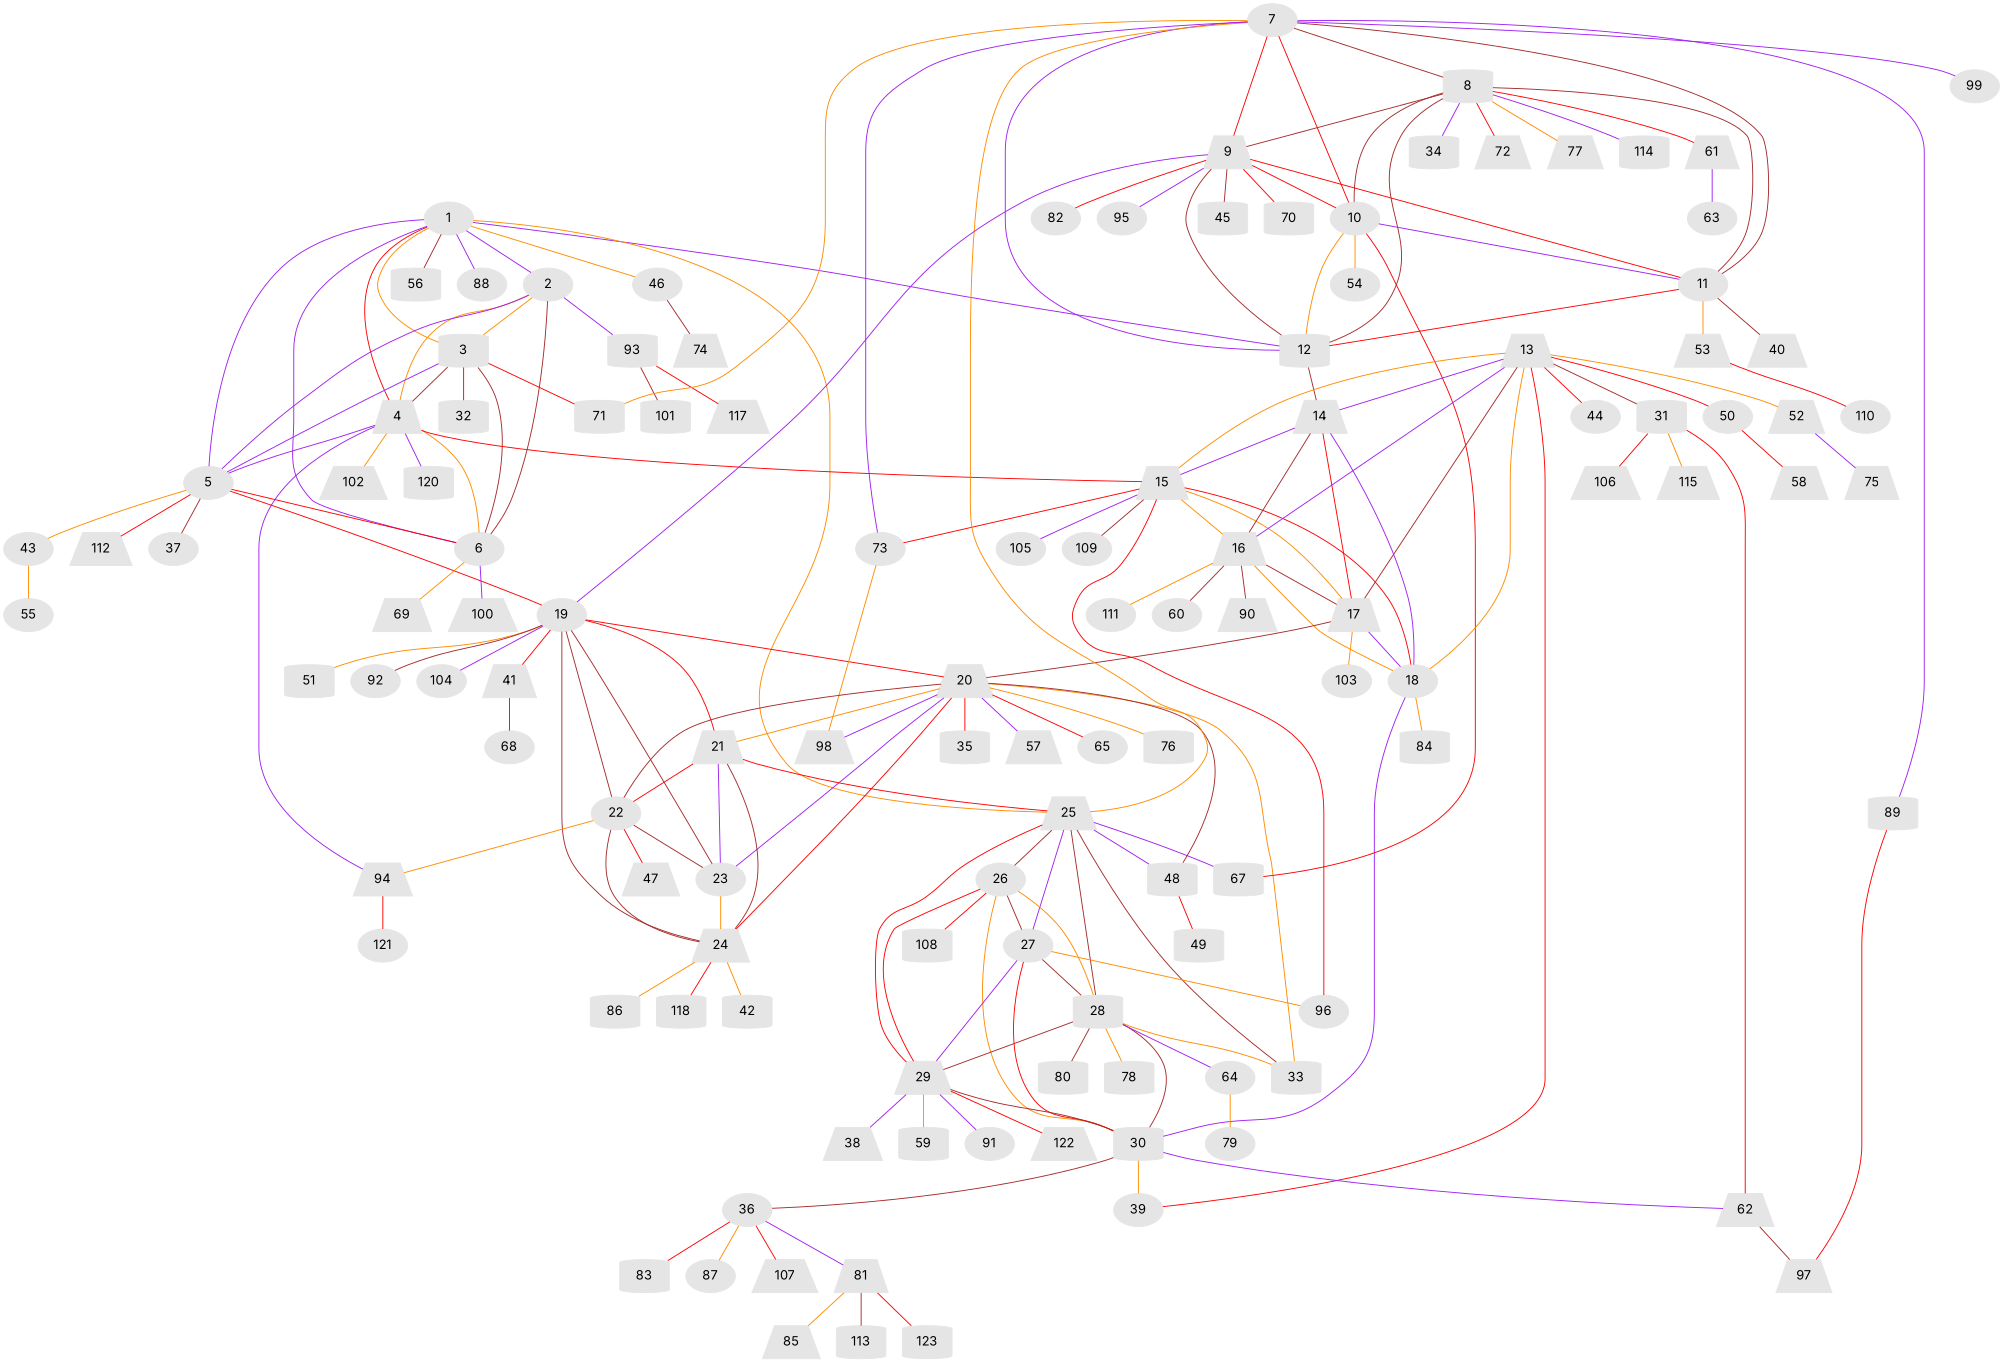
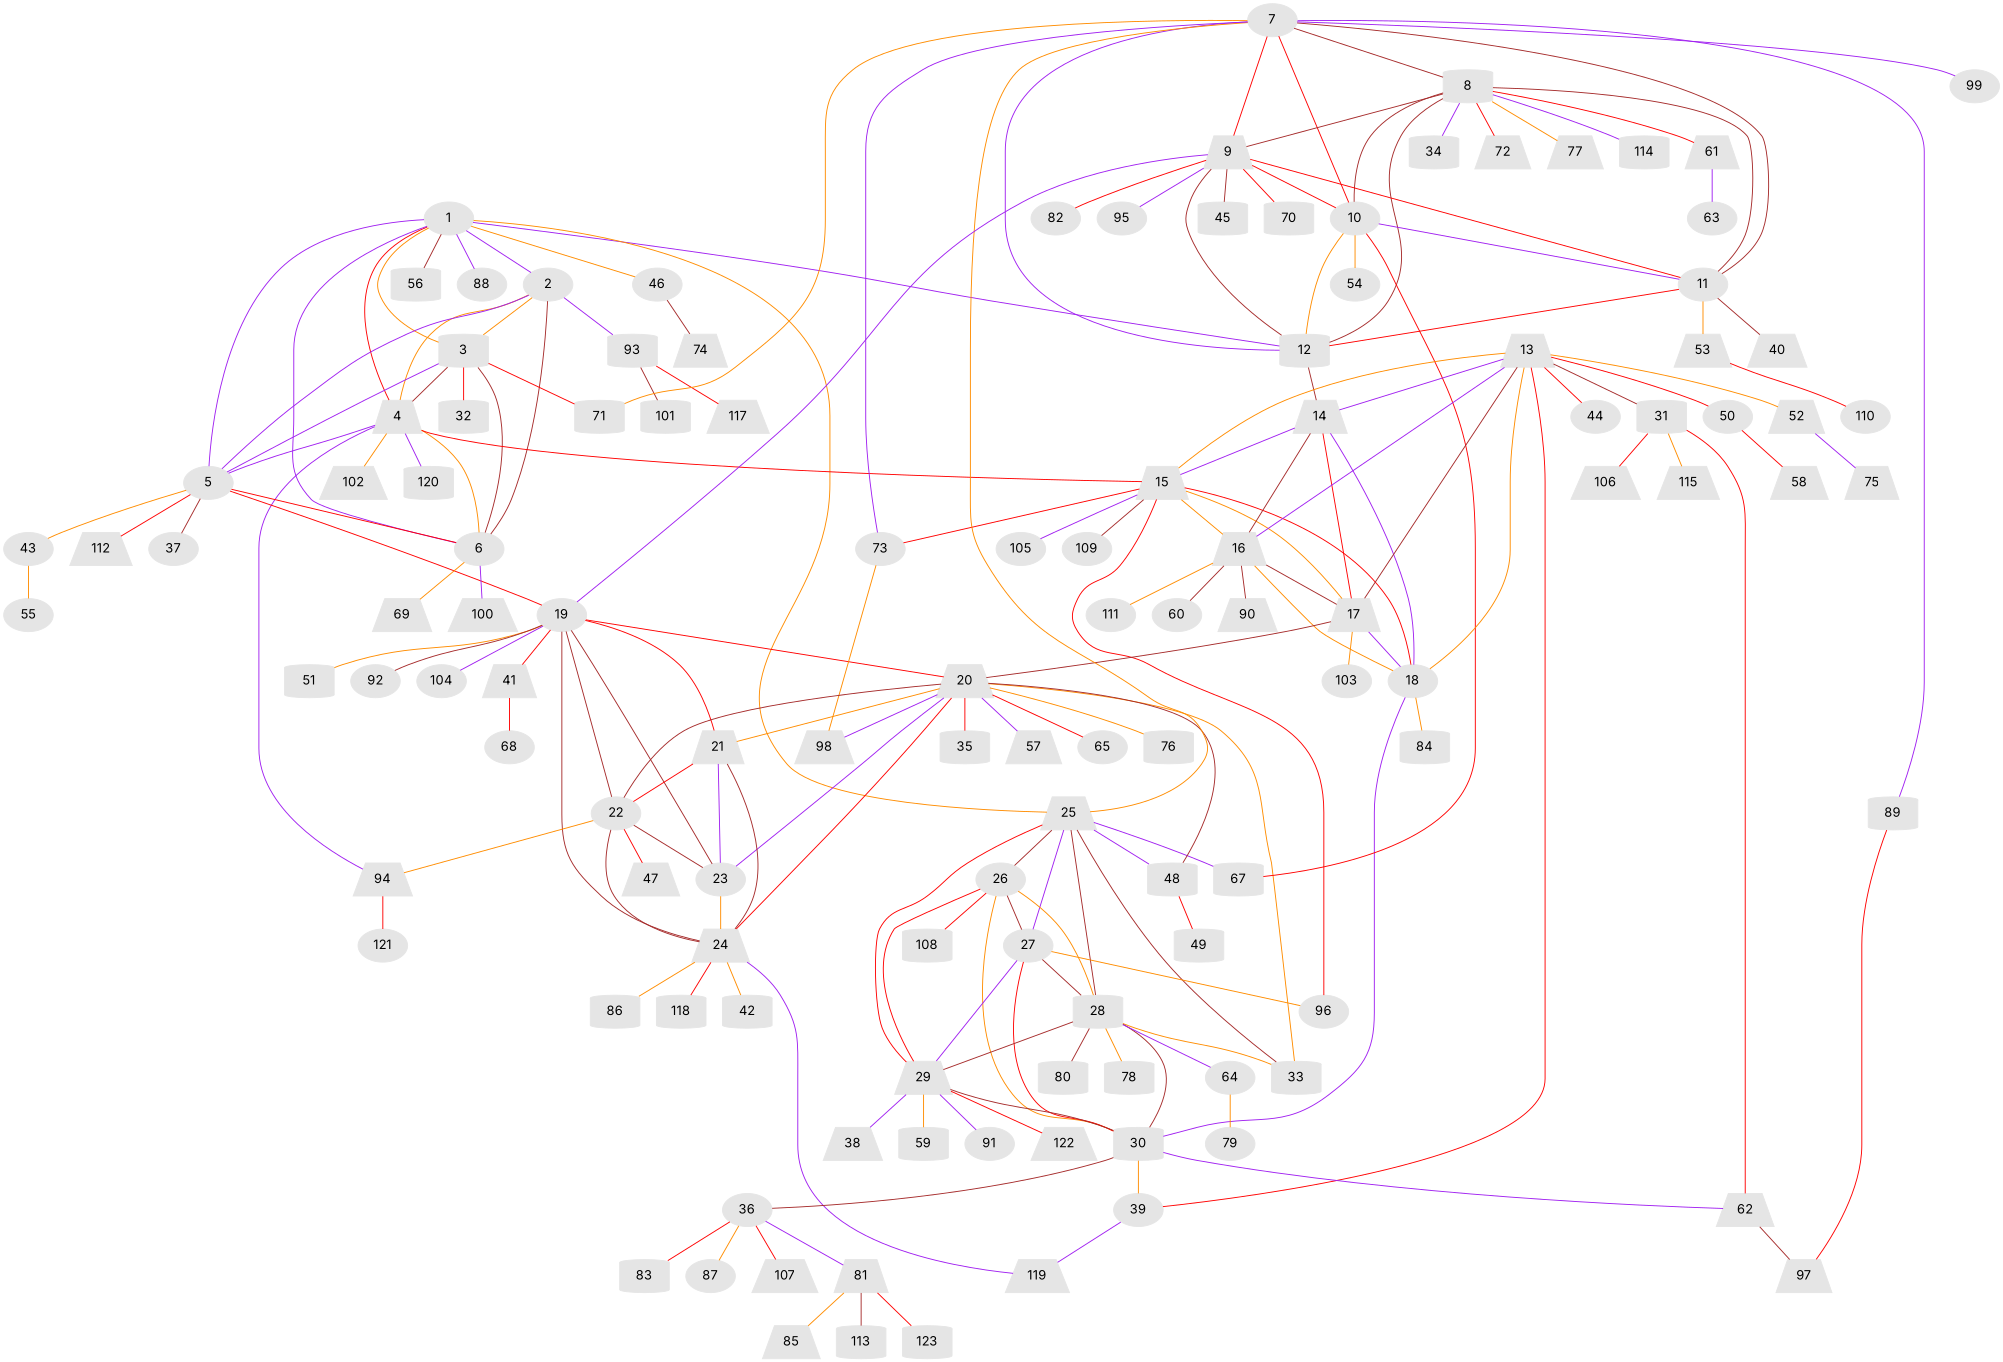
edge "21" -- "25": removed
node "119": added
